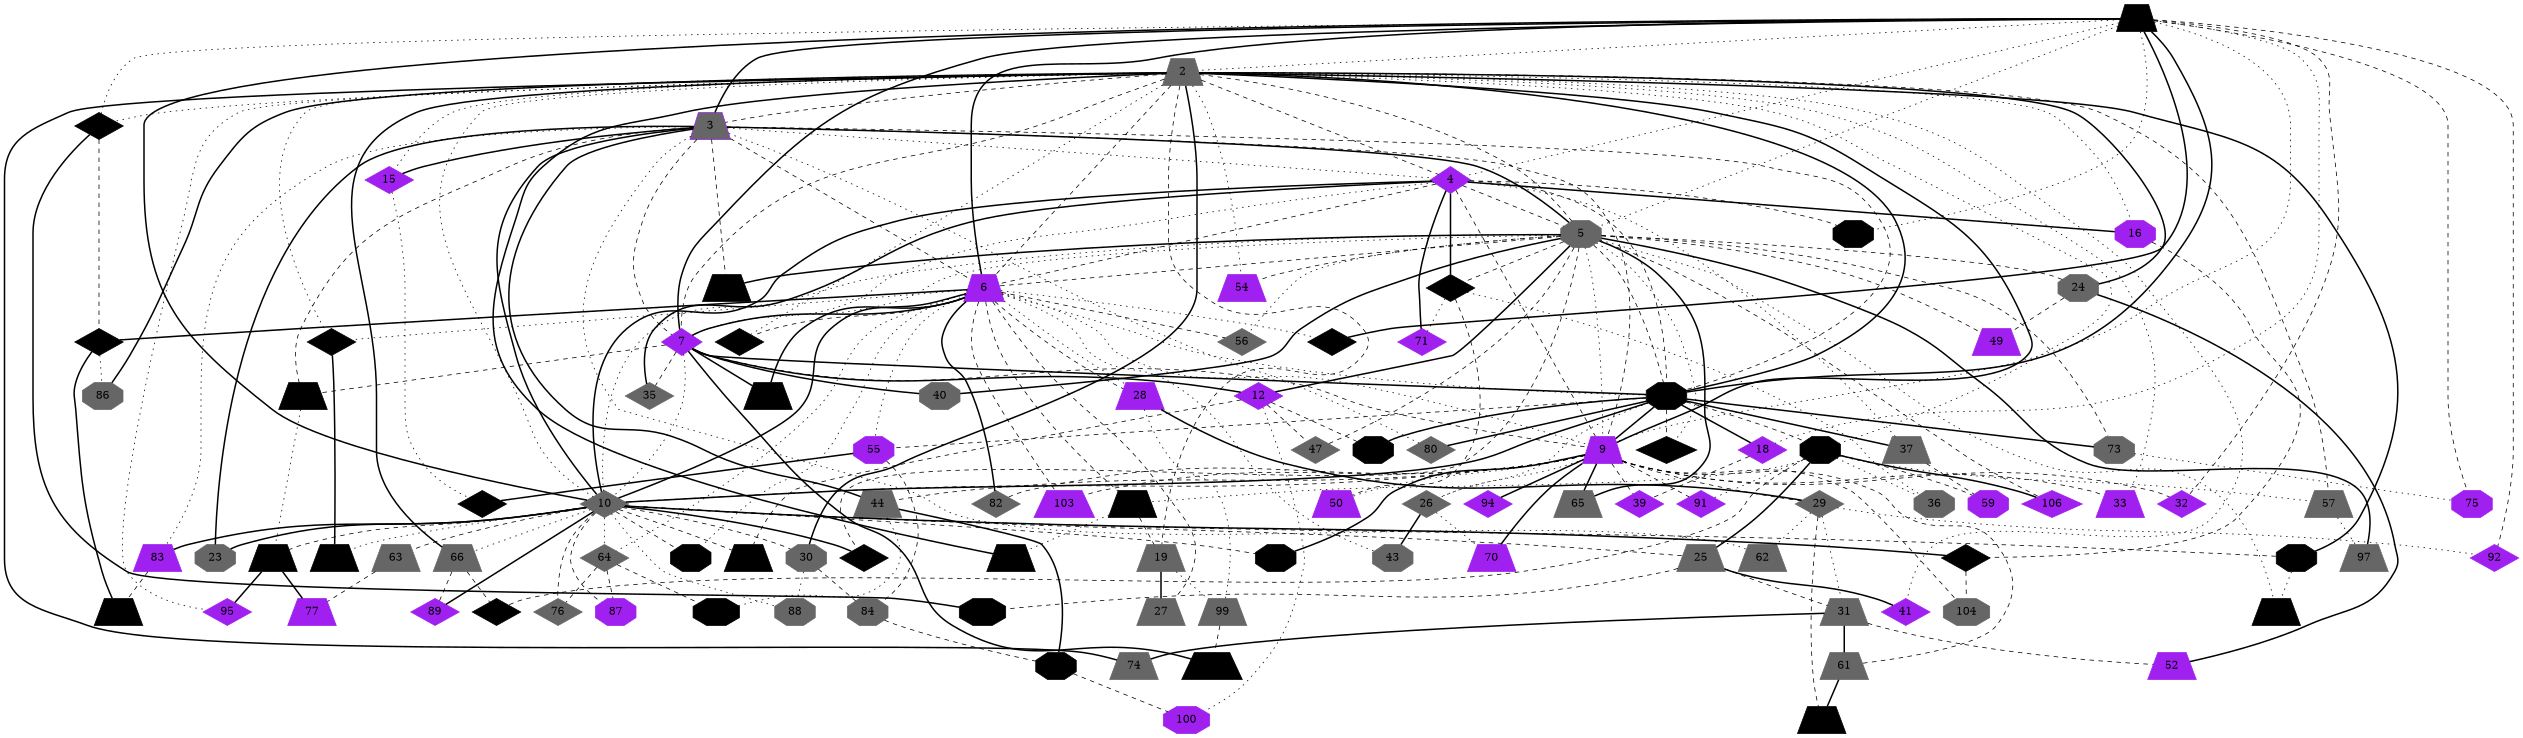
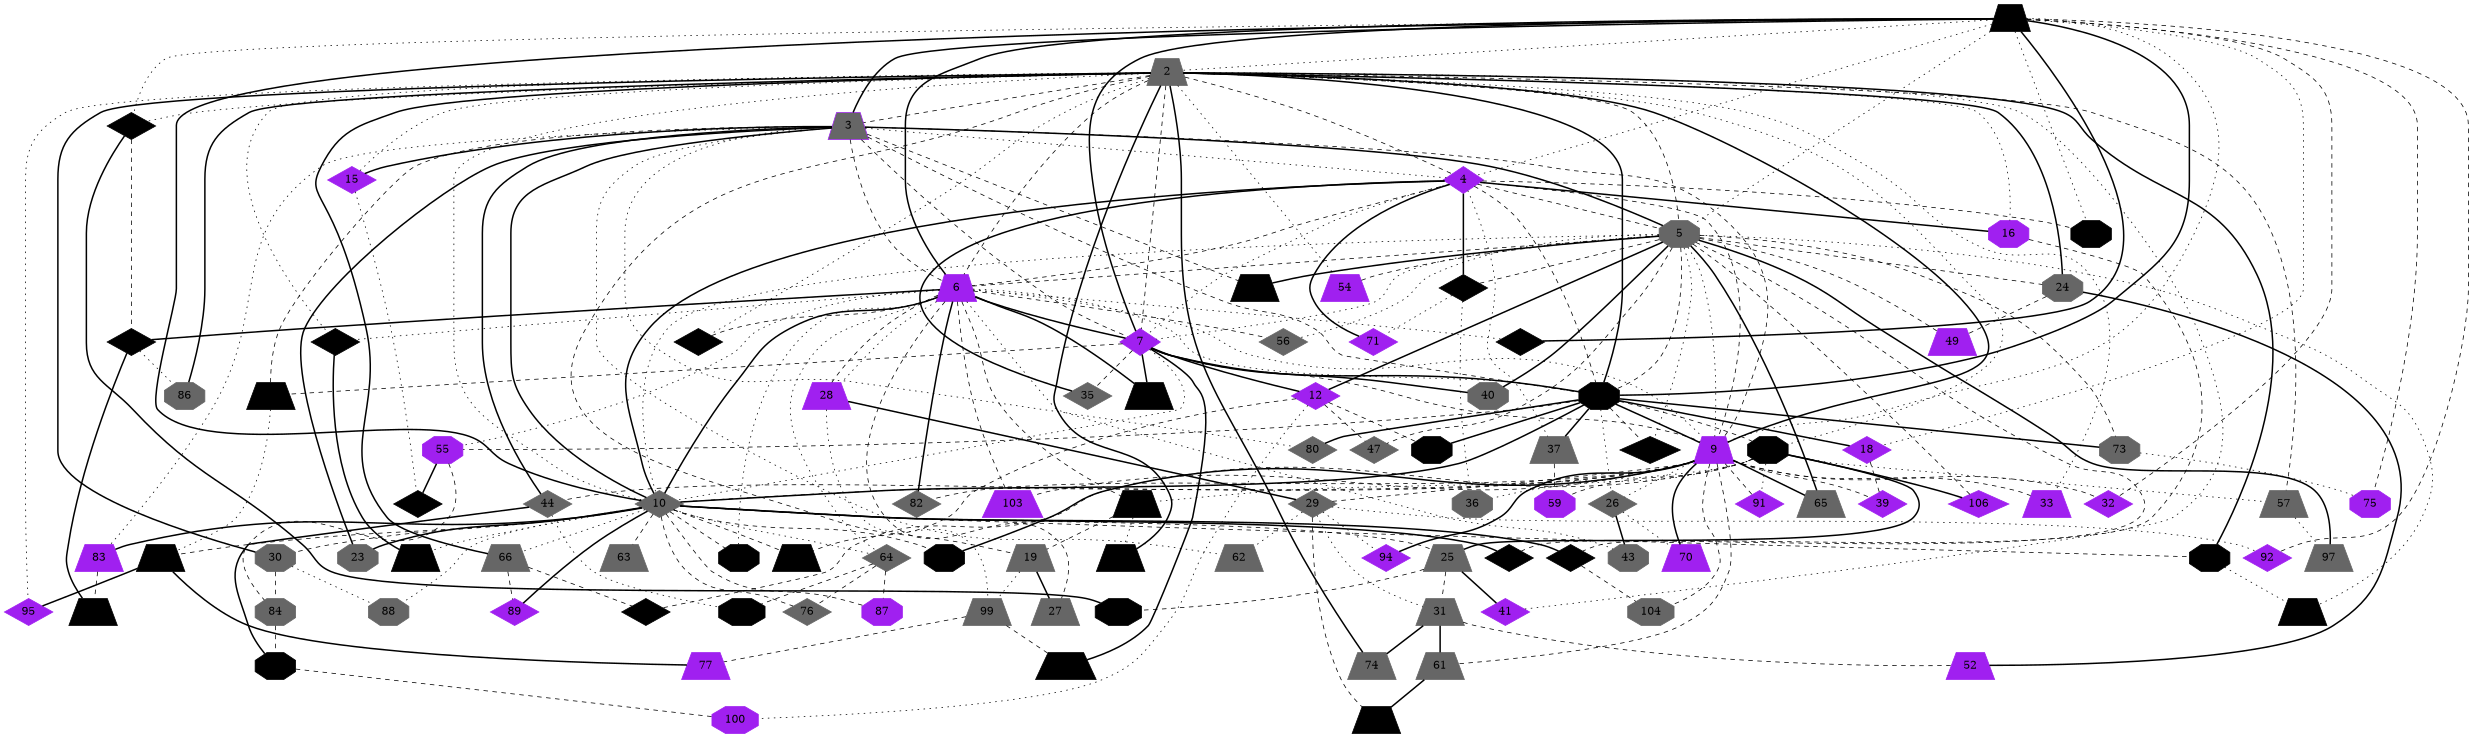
node "44": shape trapezium -> diamond
node "50": removed
edge "29" -- "94": added
edge "63" -- "77": now "99" -- "77"
